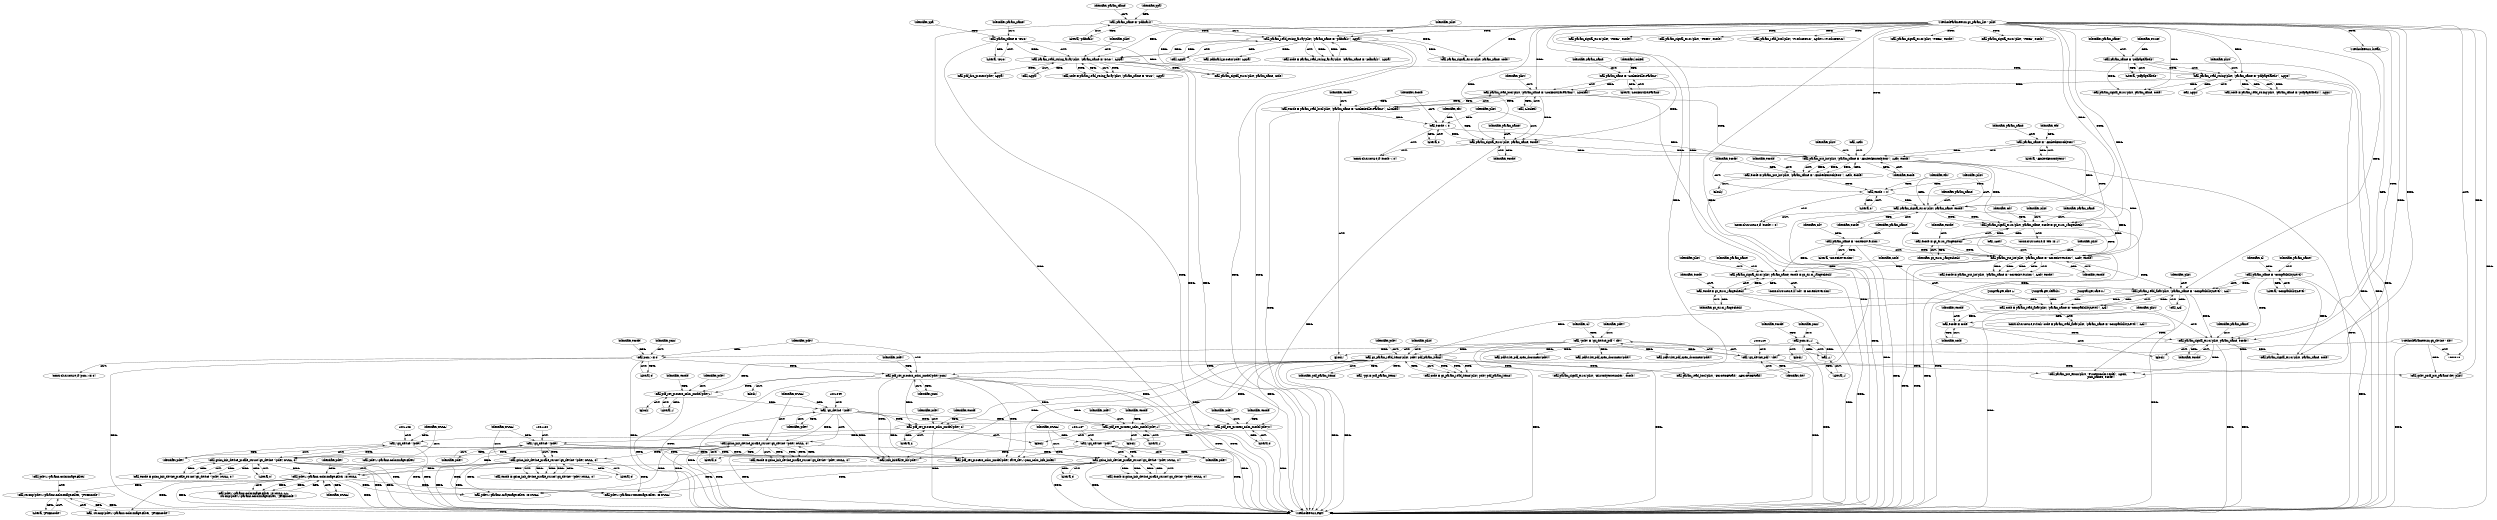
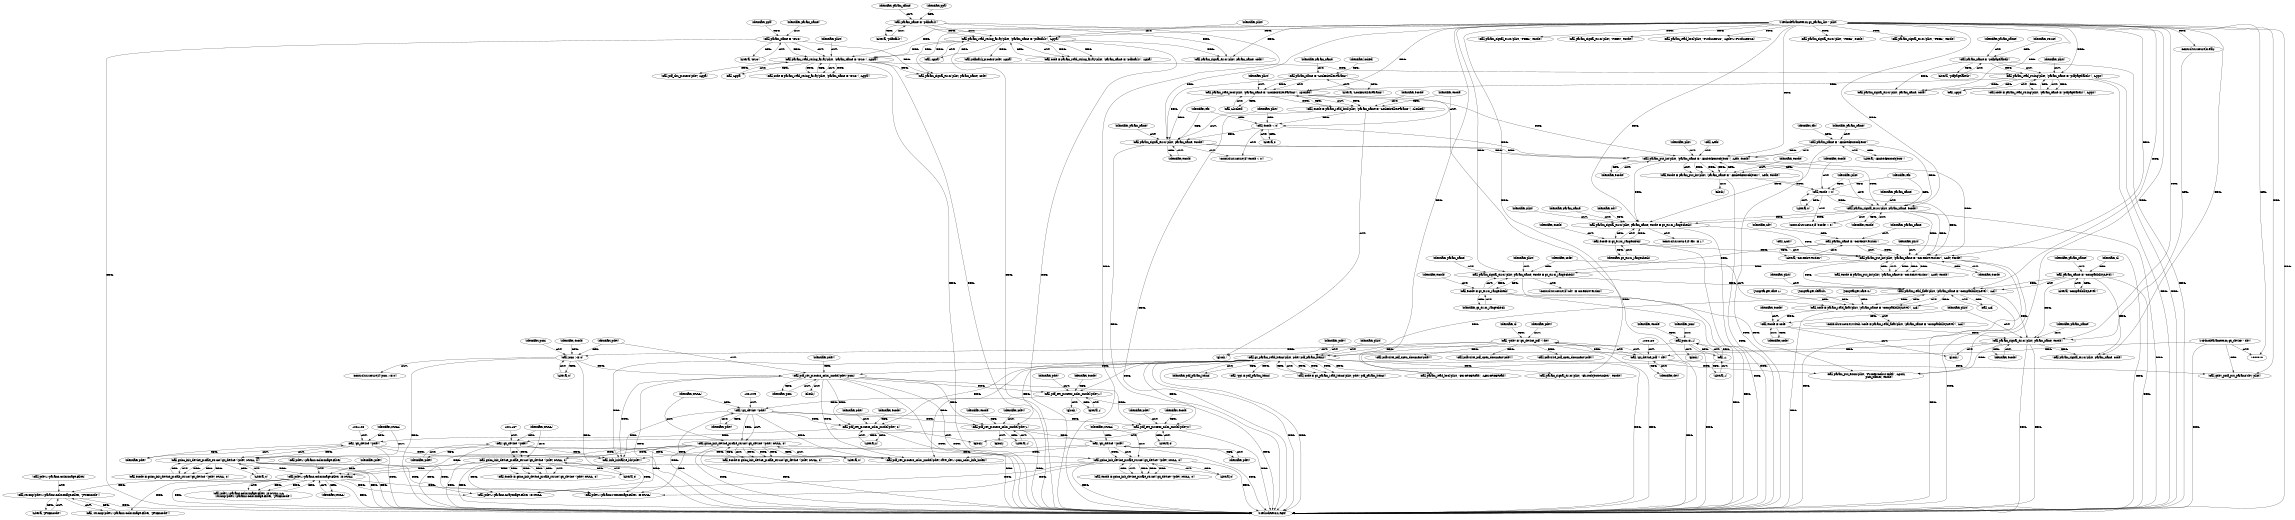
node "(MethodReturn,break;)": label "(MethodReturn,break;)" -> "(ControlStructure,break;)"
edge "(MethodParameterIn,gs_param_list * plist)" -> "1000318": label "AST: " -> "CFG: "
node "1001180": removed
